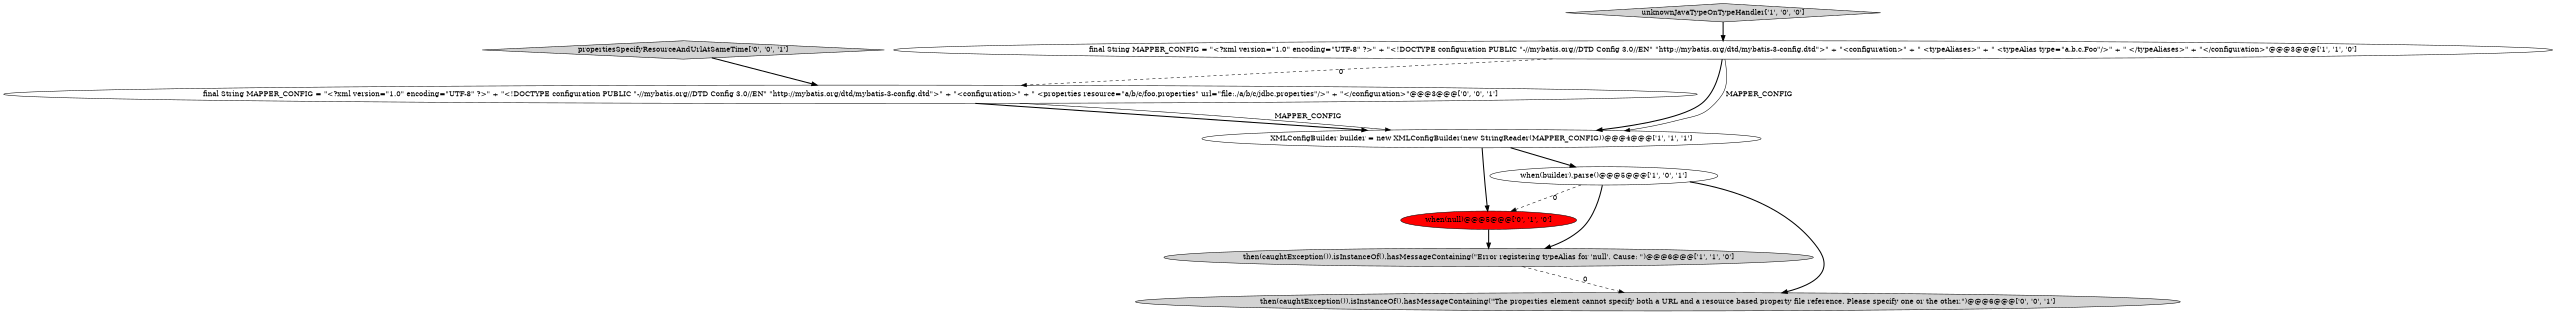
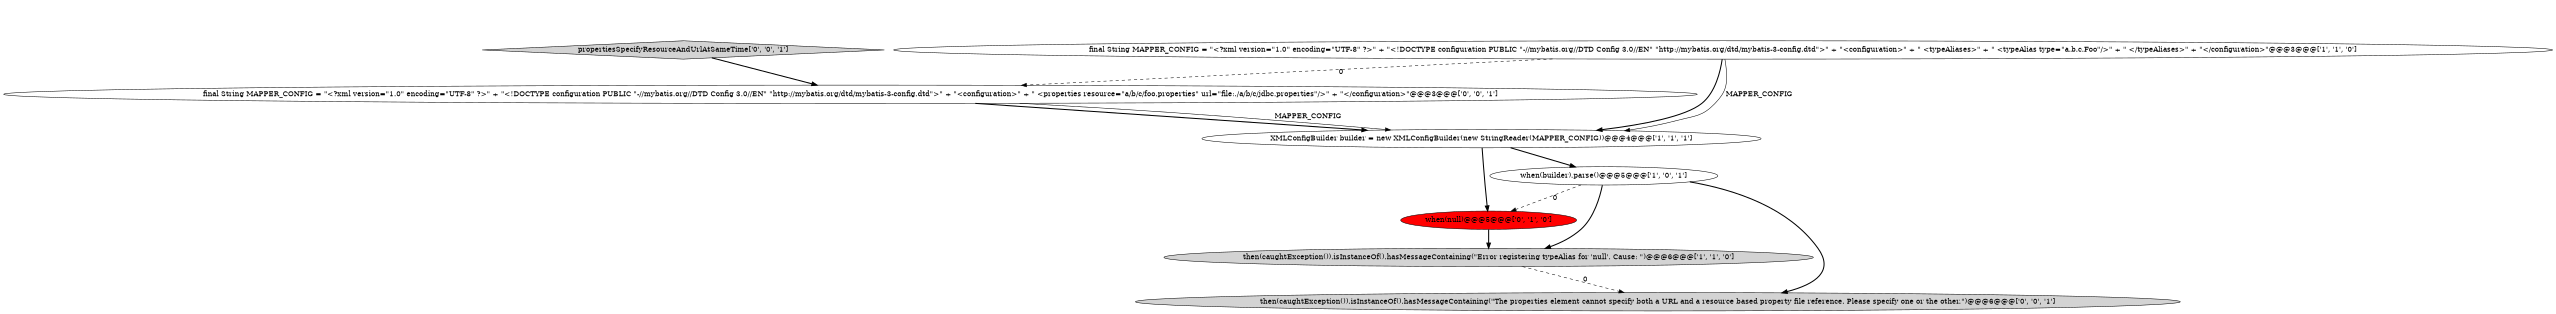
node "unknownJavaTypeOnTypeHandler['1', '0', '0']": removed
